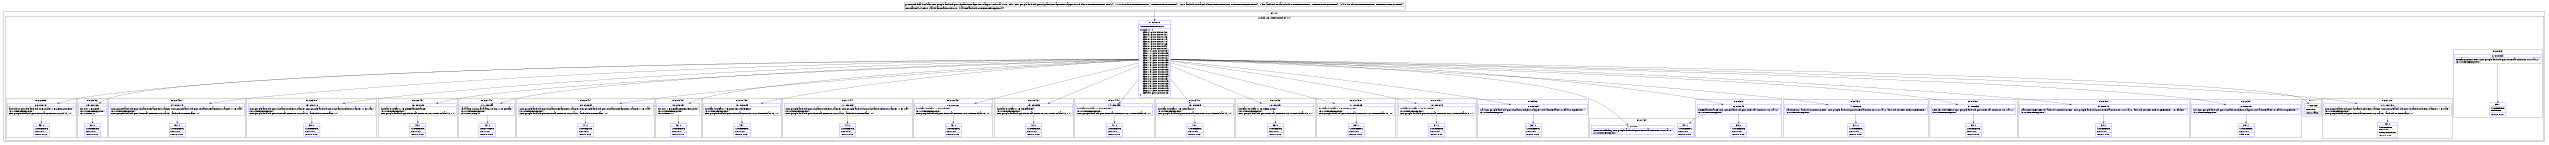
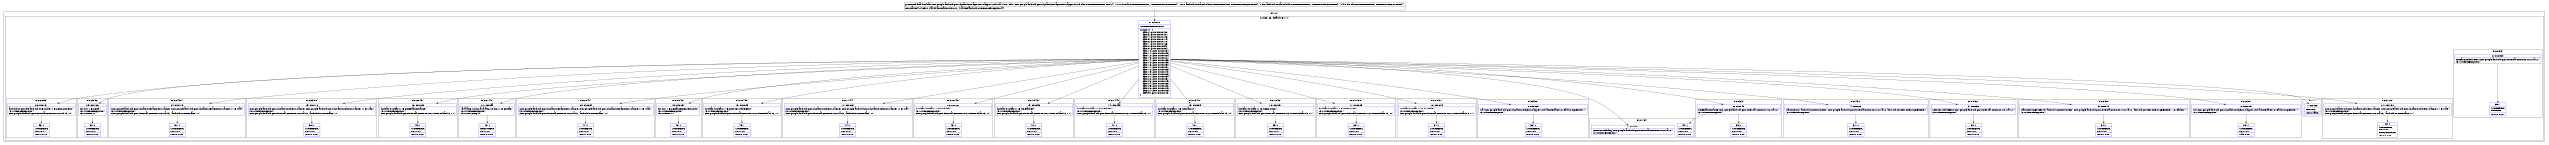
cluster "Switch: 26, isResumed: R(1:1)": label "Switch: 26, isResumed: R(1:1)" -> "Switch: 26, default: R(1:1)"
edge "0: 0x0000" -> "17: 0x00cd": added
